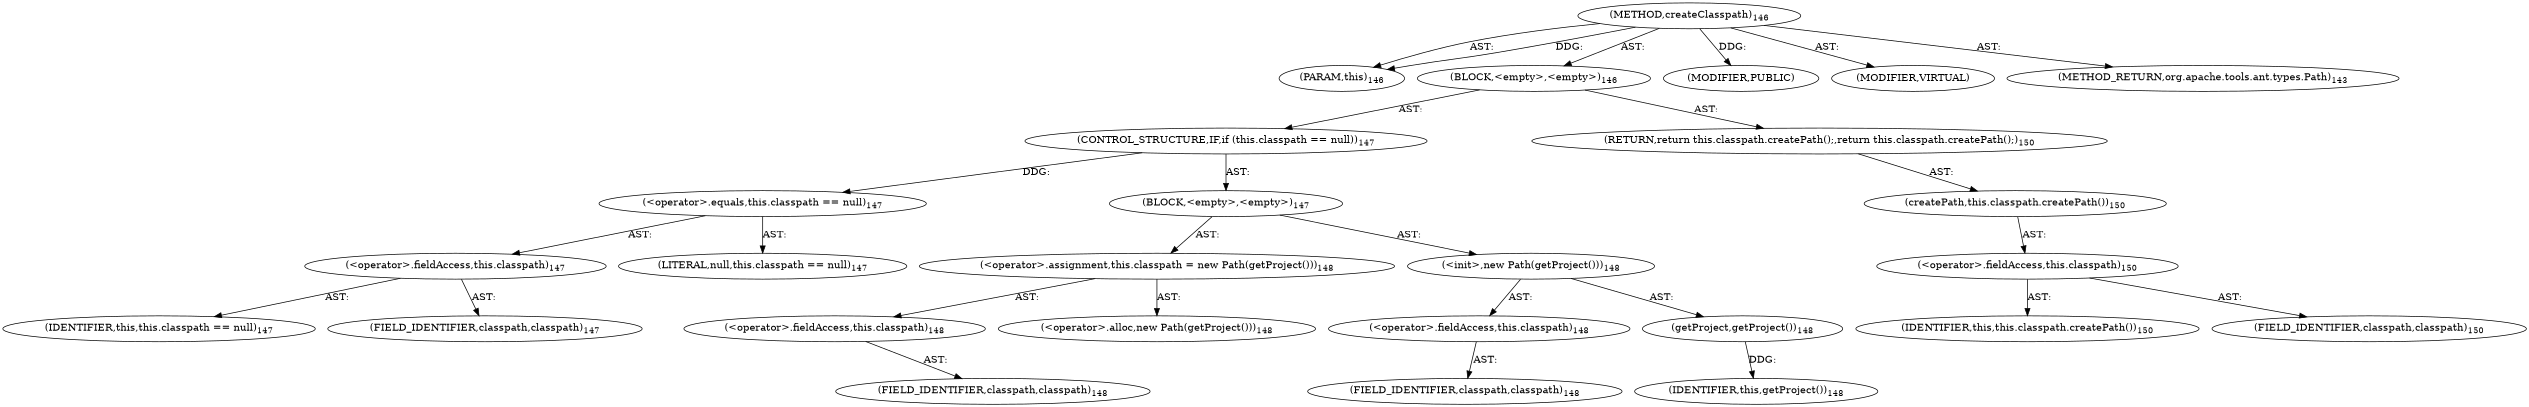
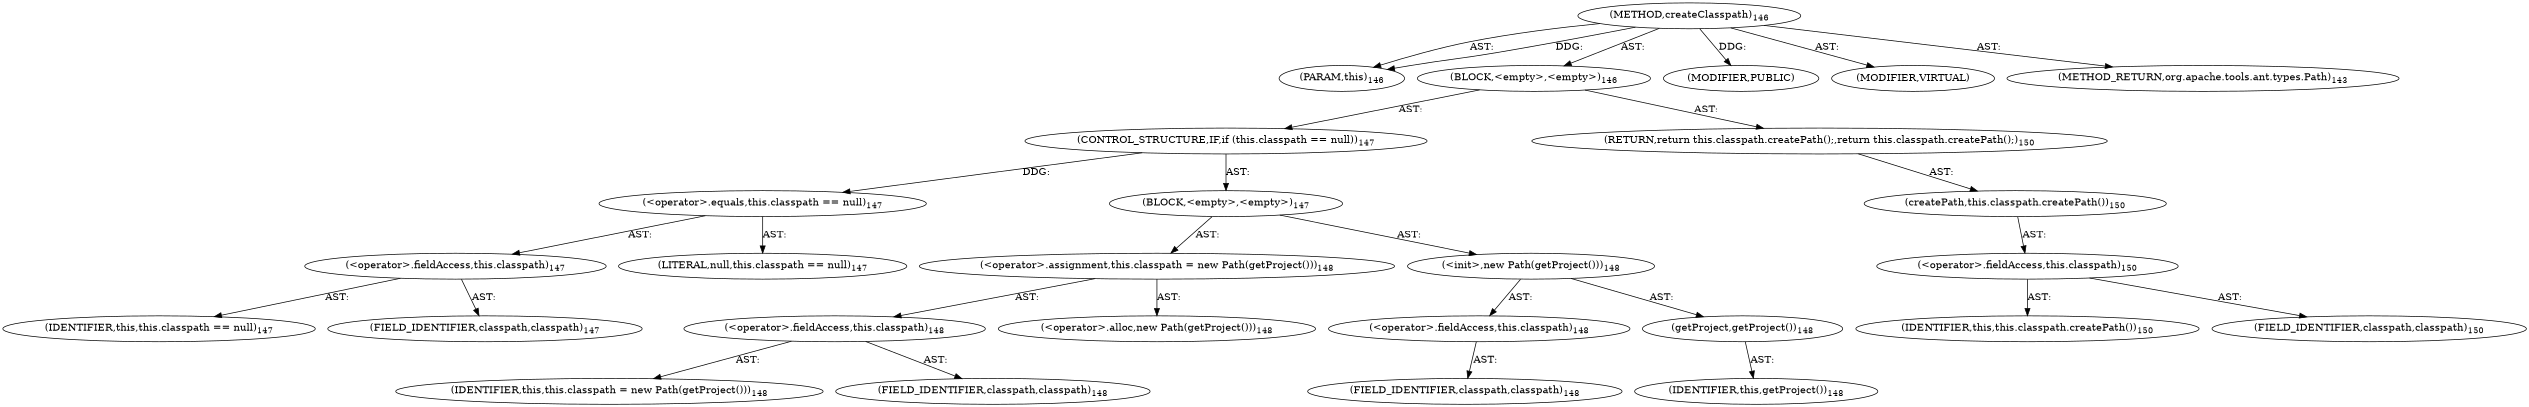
edge "(getProject,getProject())" -> "(IDENTIFIER,this,getProject())": label "DDG: " -> "AST: "
node "(IDENTIFIER,this,this.classpath = new Path(getProject()))": added
